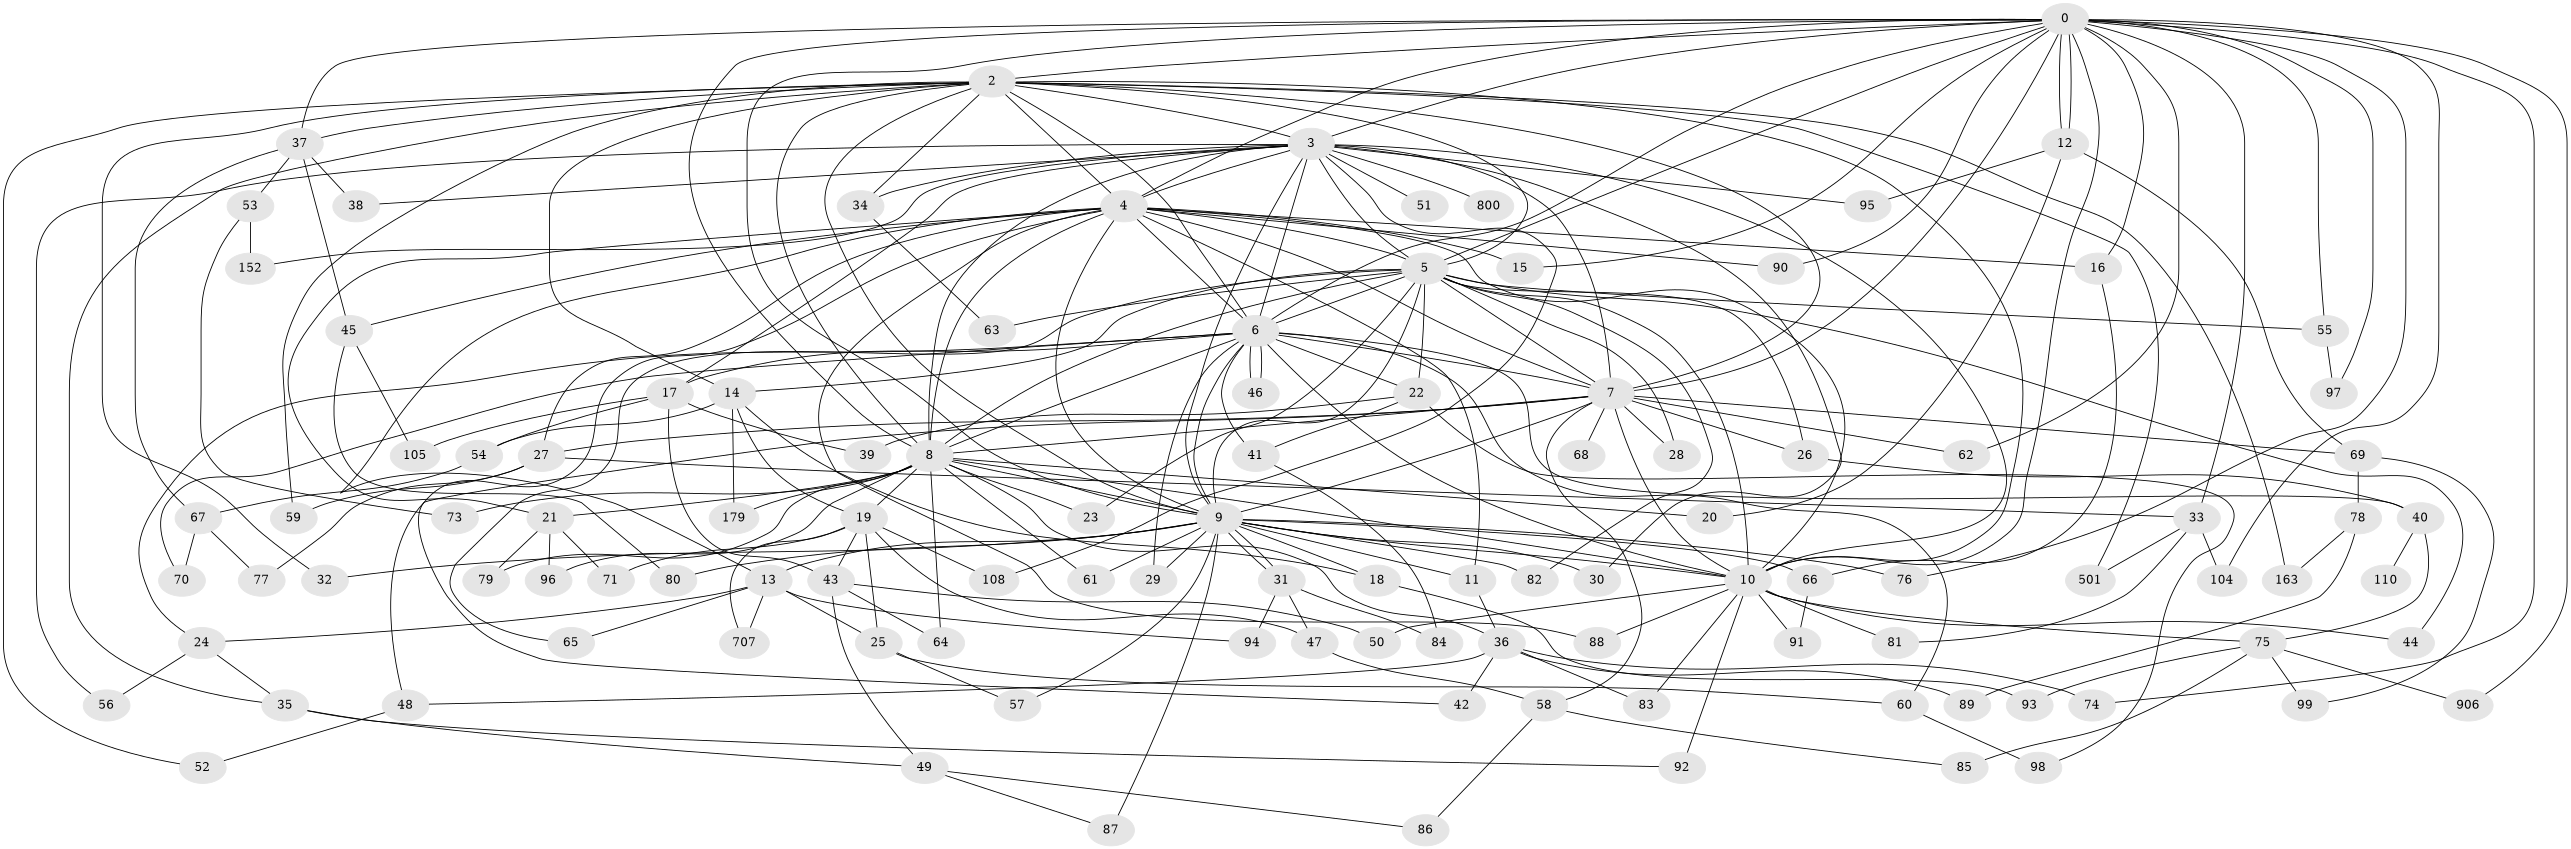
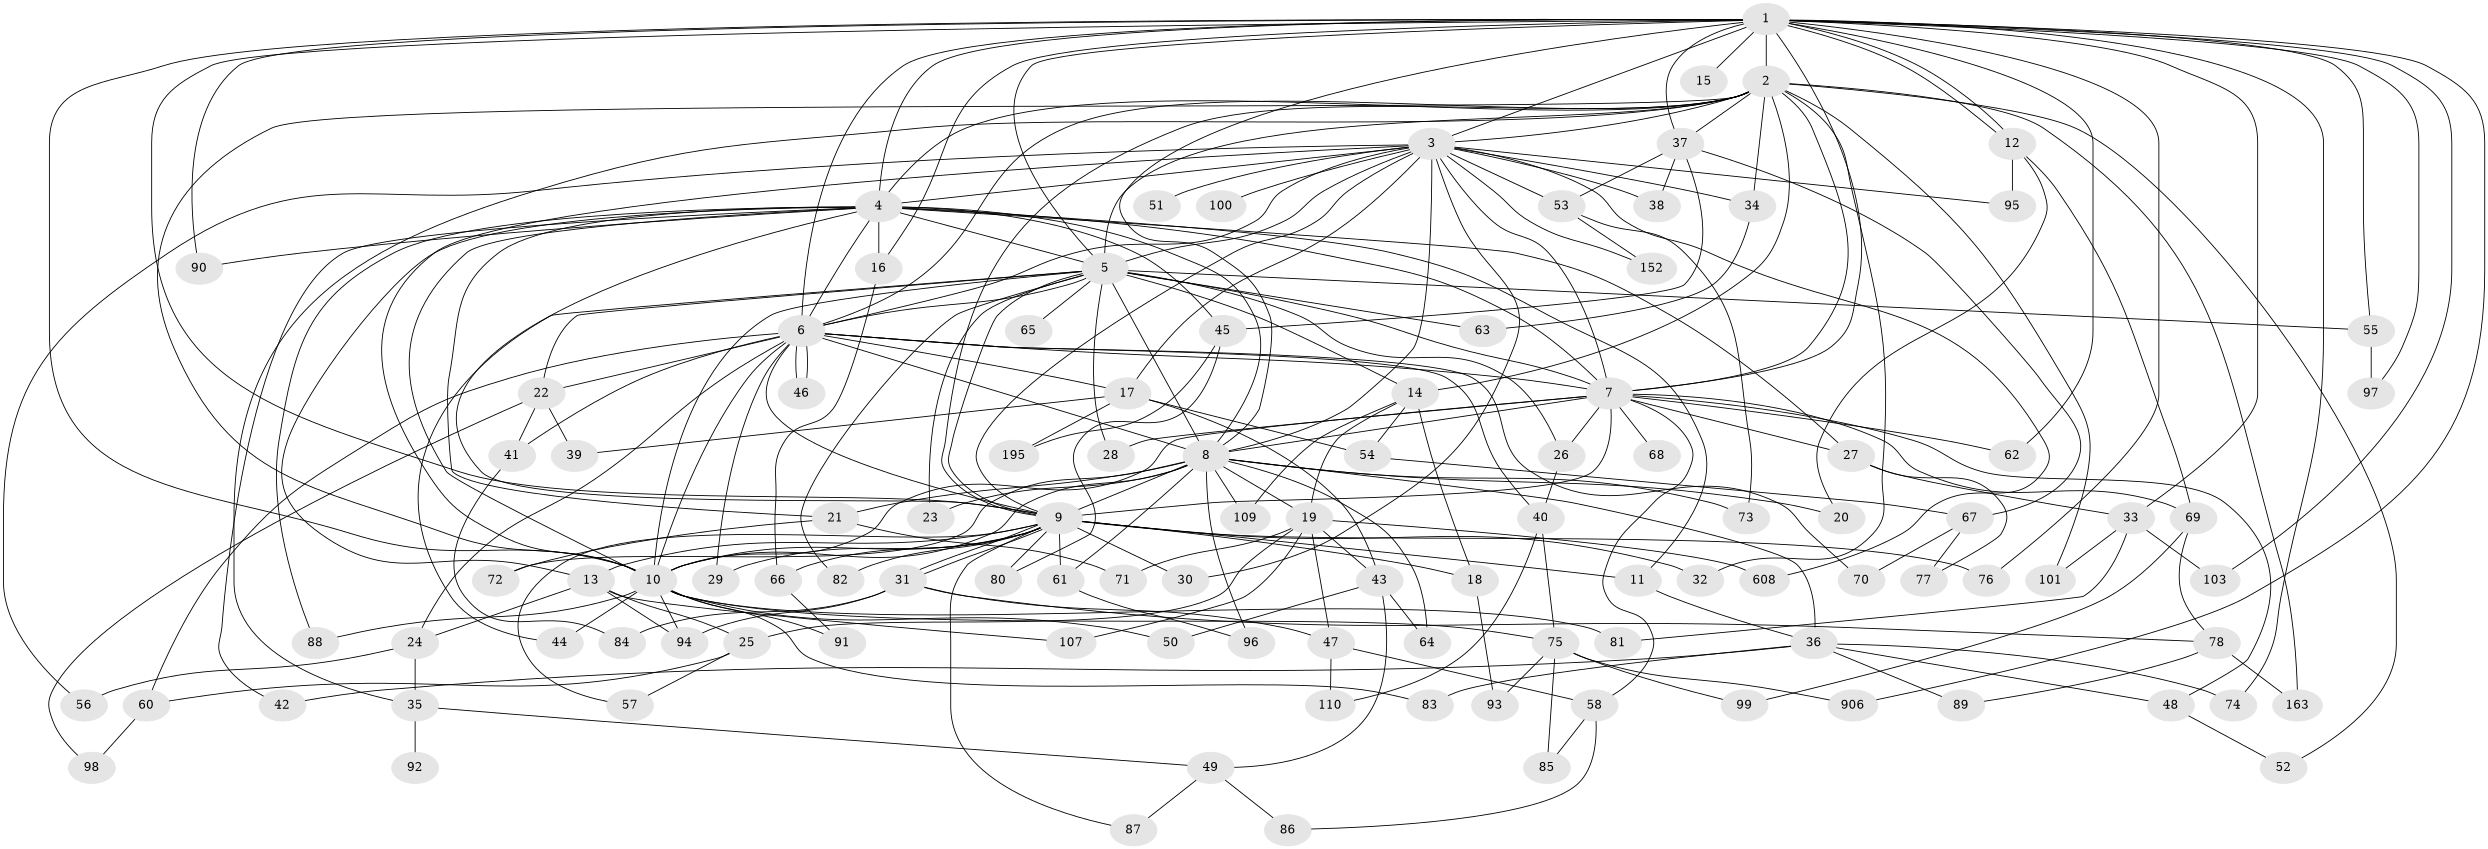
node "0": label "0" -> "1"
edge "3" -- "53": added
node "800": label "800" -> "100"
edge "2" -- "8": removed
edge "4" -- "15": removed
node "105": label "105" -> "195"
node "59": removed
node "179": label "179" -> "109"
edge "21" -- "96": now "61" -- "96"
node "79": label "79" -> "72"
node "108": label "108" -> "608"
node "501": label "501" -> "101"
node "104": label "104" -> "103"
edge "13" -- "65": removed
edge "31" -- "78": added
node "707": label "707" -> "107"
edge "10" -- "92": now "10" -- "94"
edge "47" -- "110": added
